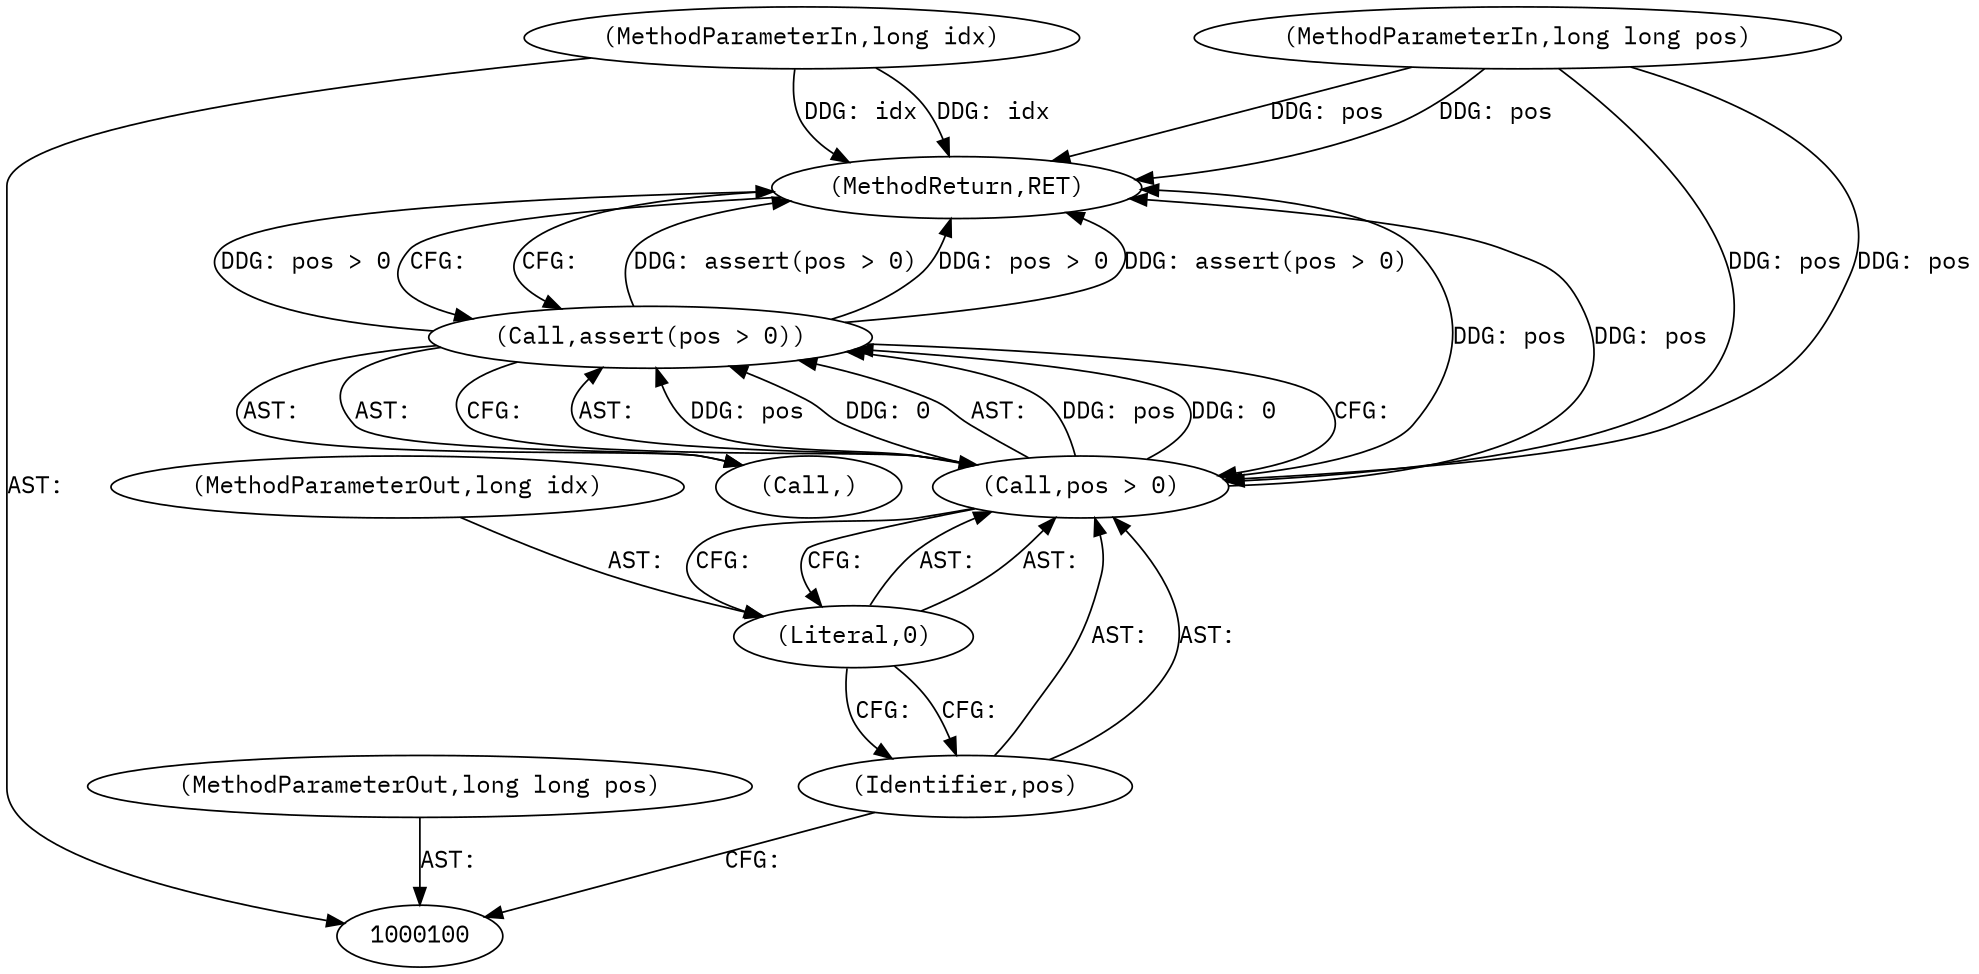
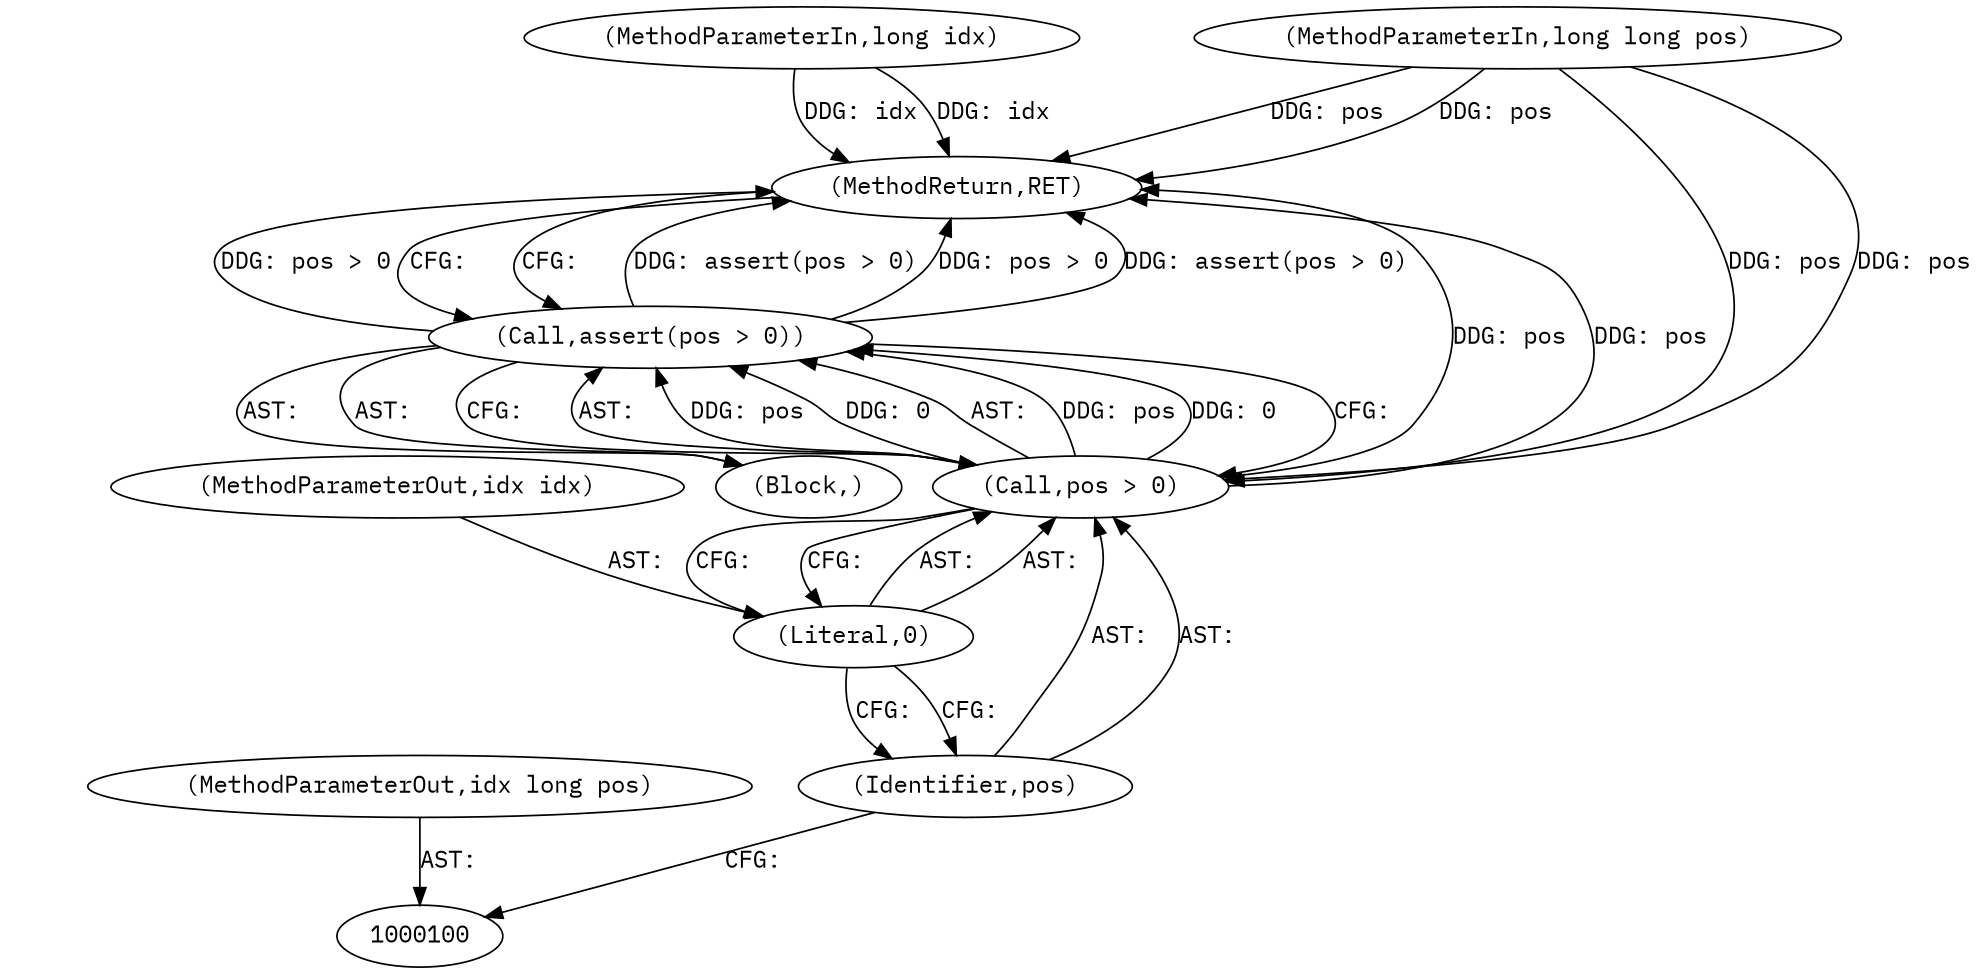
edge "(MethodParameterIn,long idx)" -> "1000100": removed, label "AST:"
node "(MethodParameterOut,long idx)": label "(MethodParameterOut,long idx)" -> "(MethodParameterOut,idx idx)"
node "(Call,)": label "(Call,)" -> "(Block,)"
node "(MethodParameterOut,long long pos)": label "(MethodParameterOut,long long pos)" -> "(MethodParameterOut,idx long pos)"
